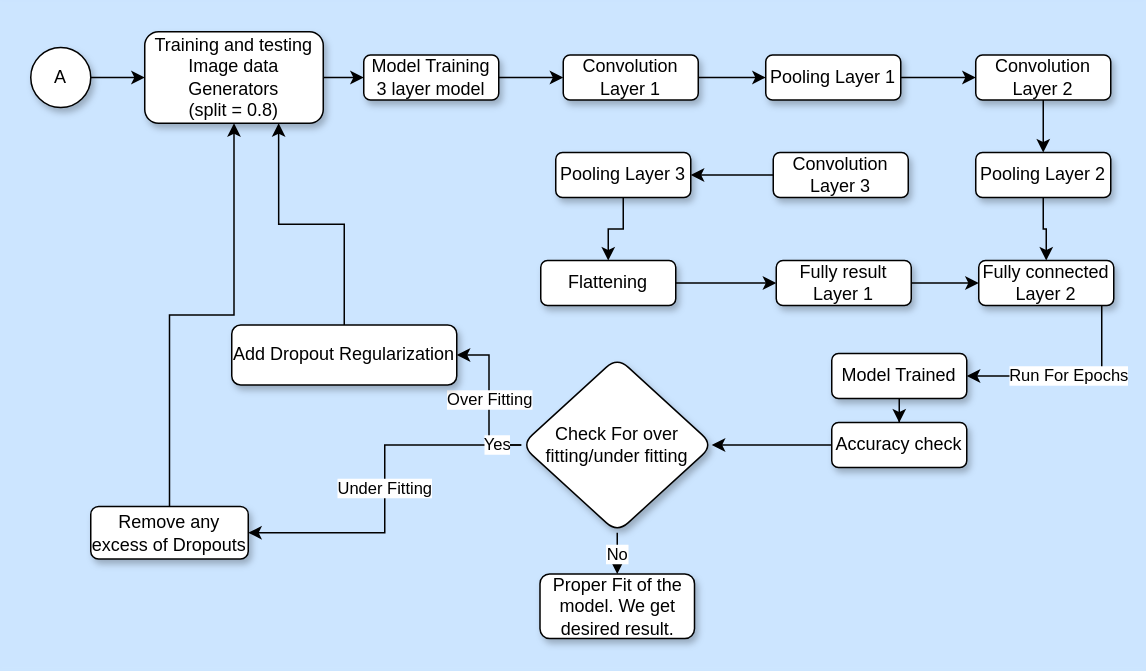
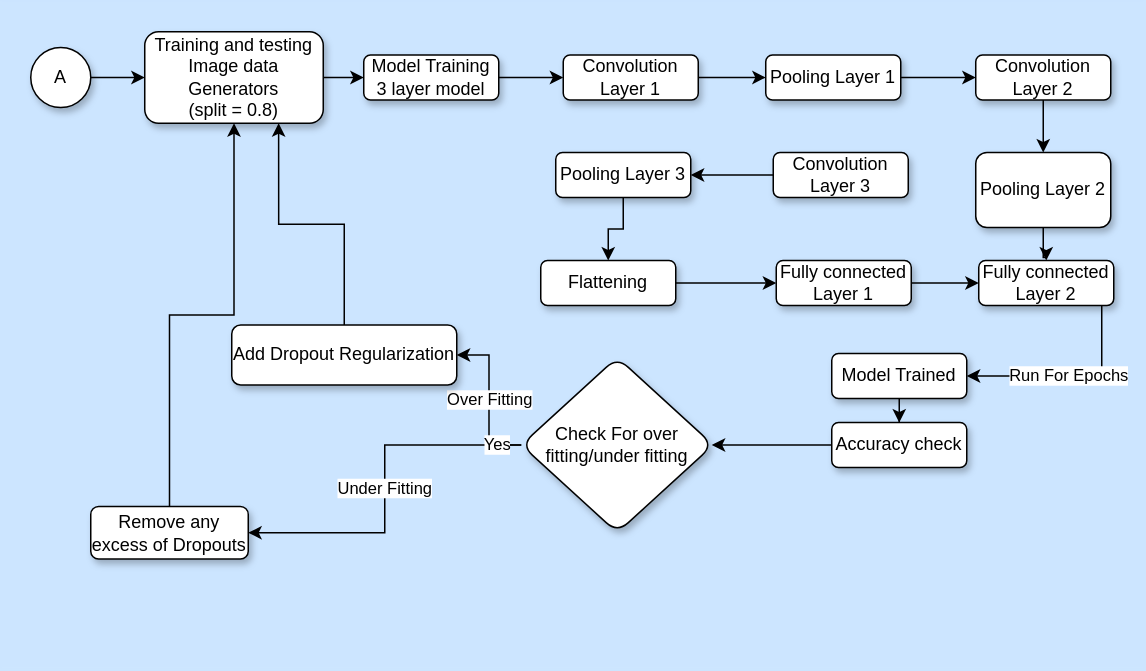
node "Pooling Layer 2": size 135x45 -> 135x75
node "Fully result Layer 1": label "Fully result Layer 1" -> "Fully connected Layer 1"
edge "Check For over fitting/under fitting" -> "Proper Fit of the model. We get desired result.": removed, label "No"
node "Proper Fit of the model. We get desired result.": removed
